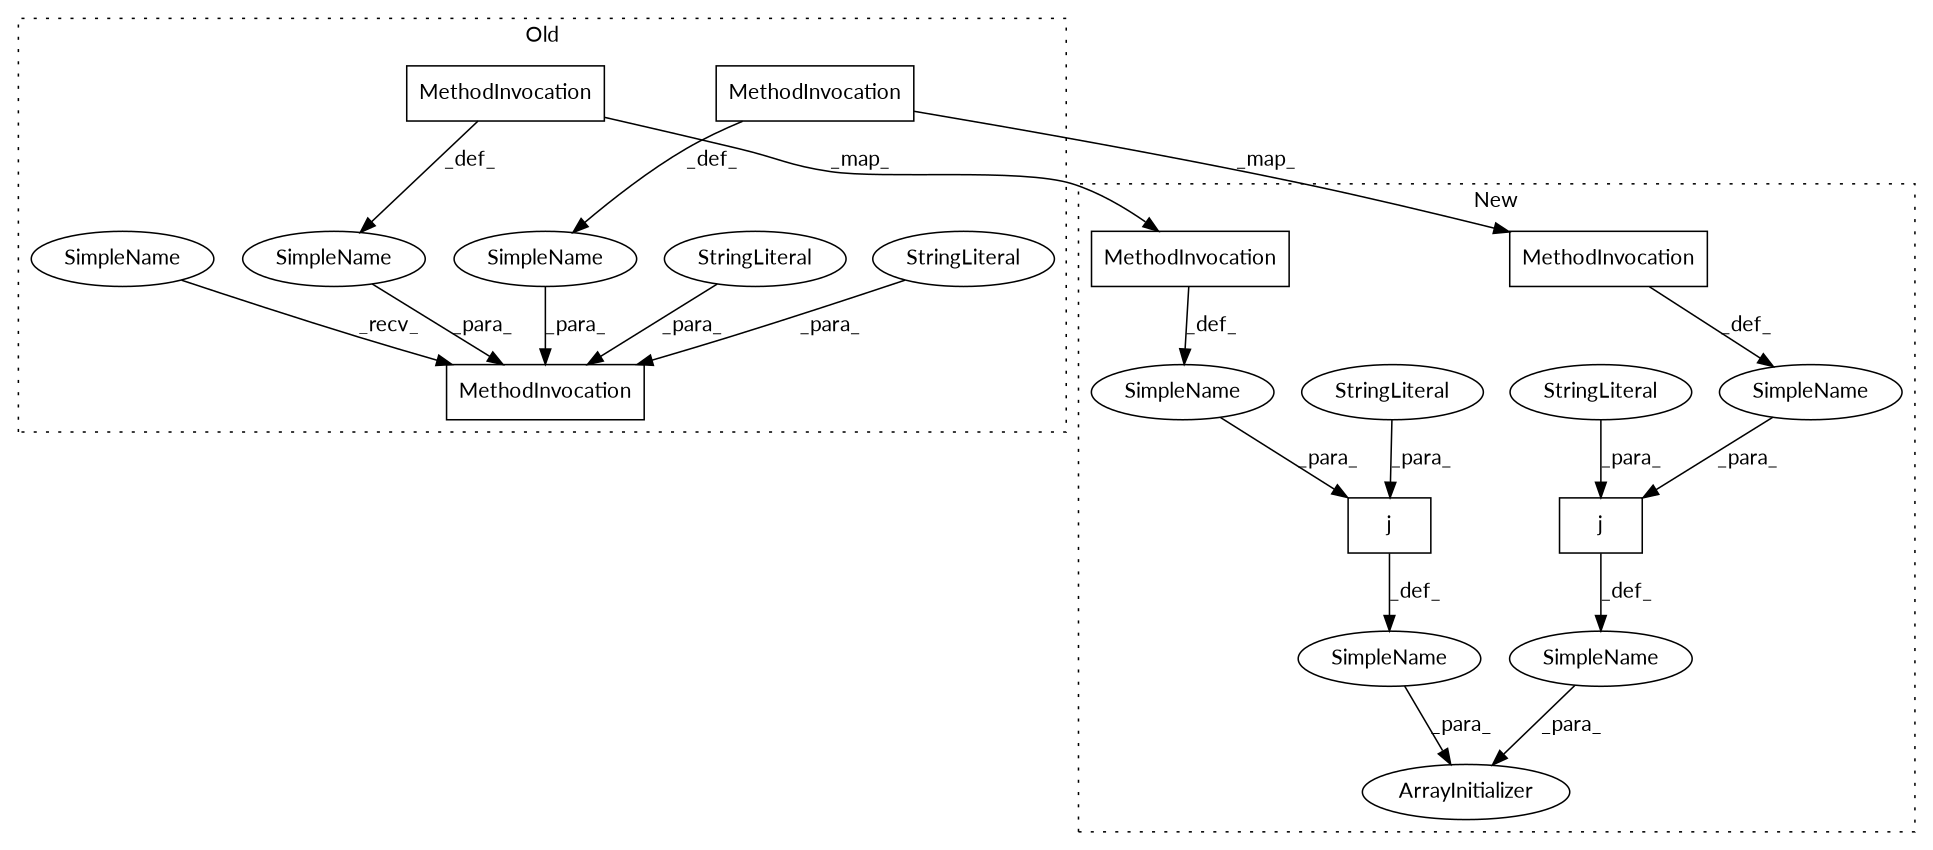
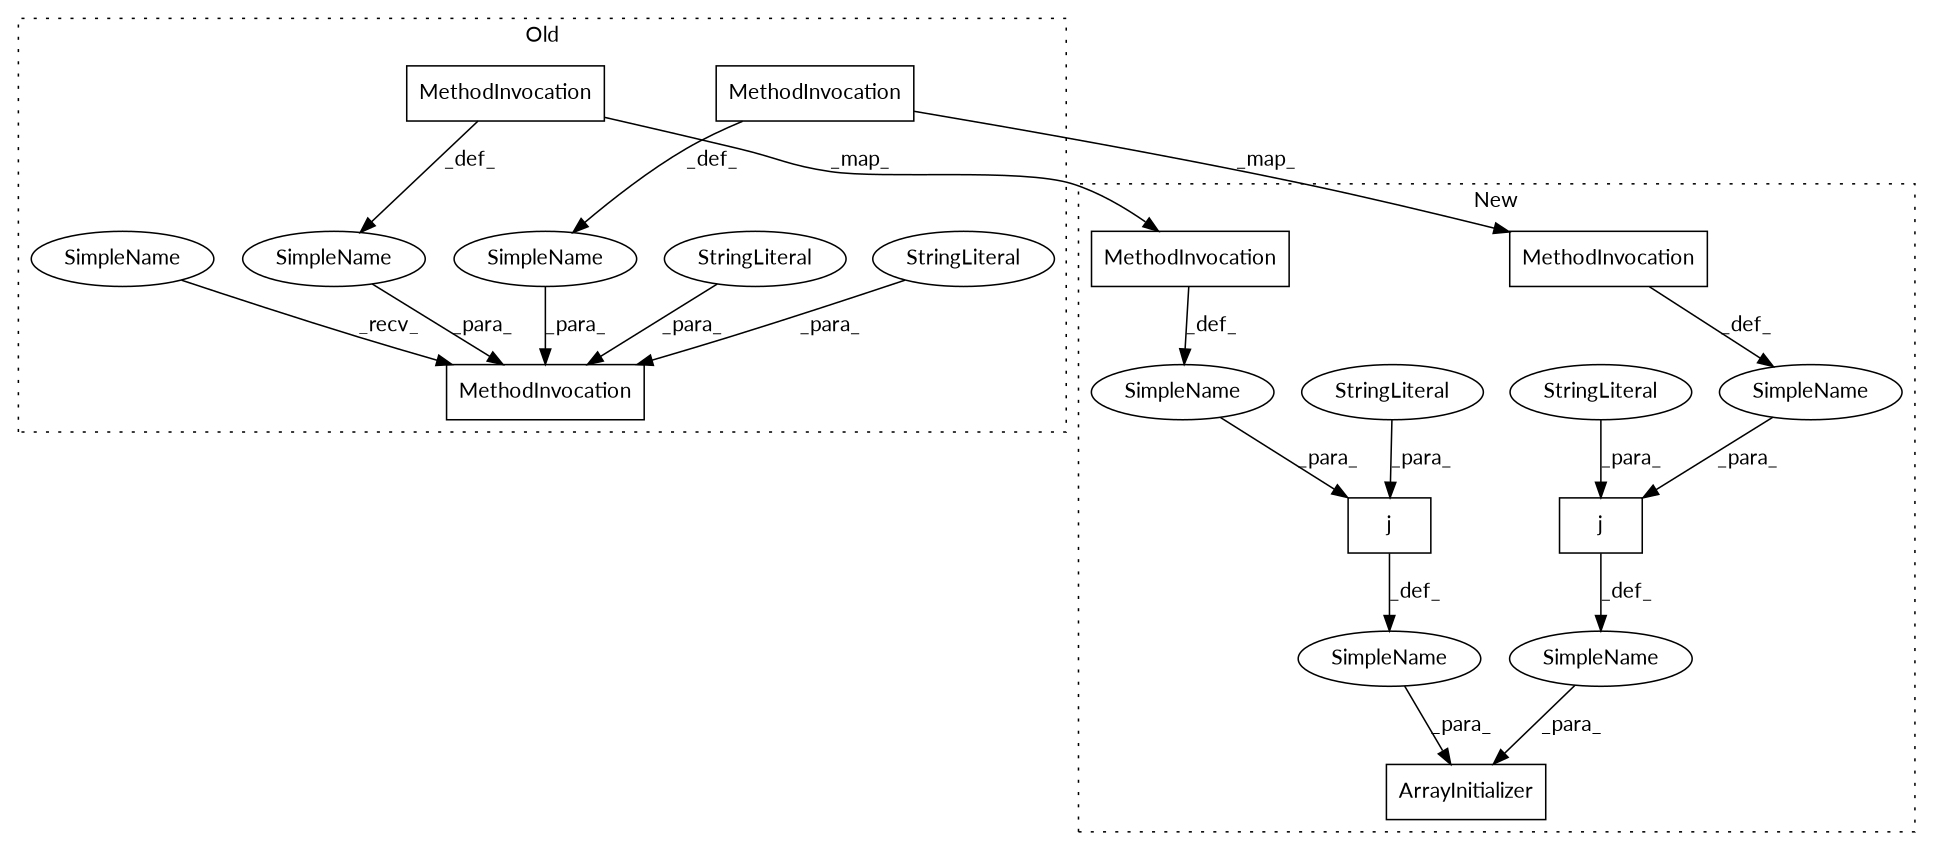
node "ArrayInitializer": shape ellipse -> box
